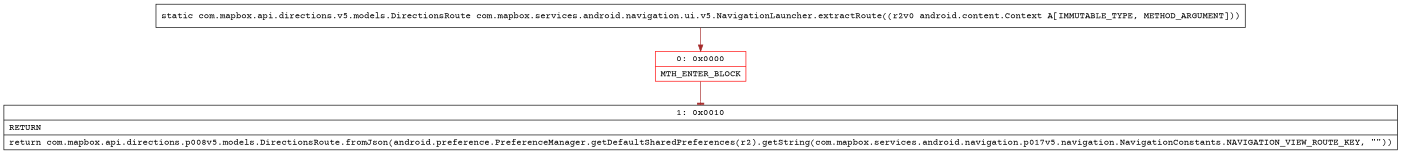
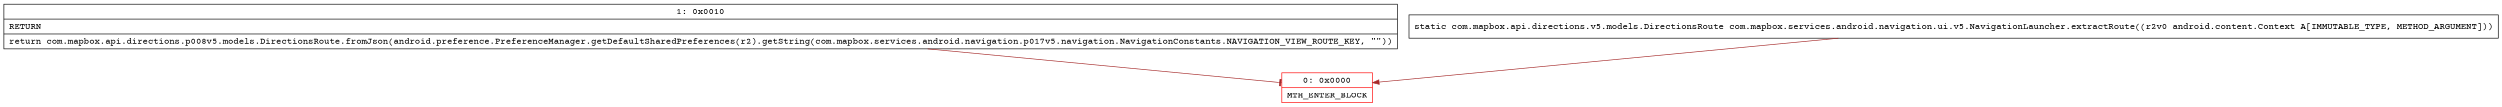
edge "0: 0x0000" -> "1: 0x0010": reversed
